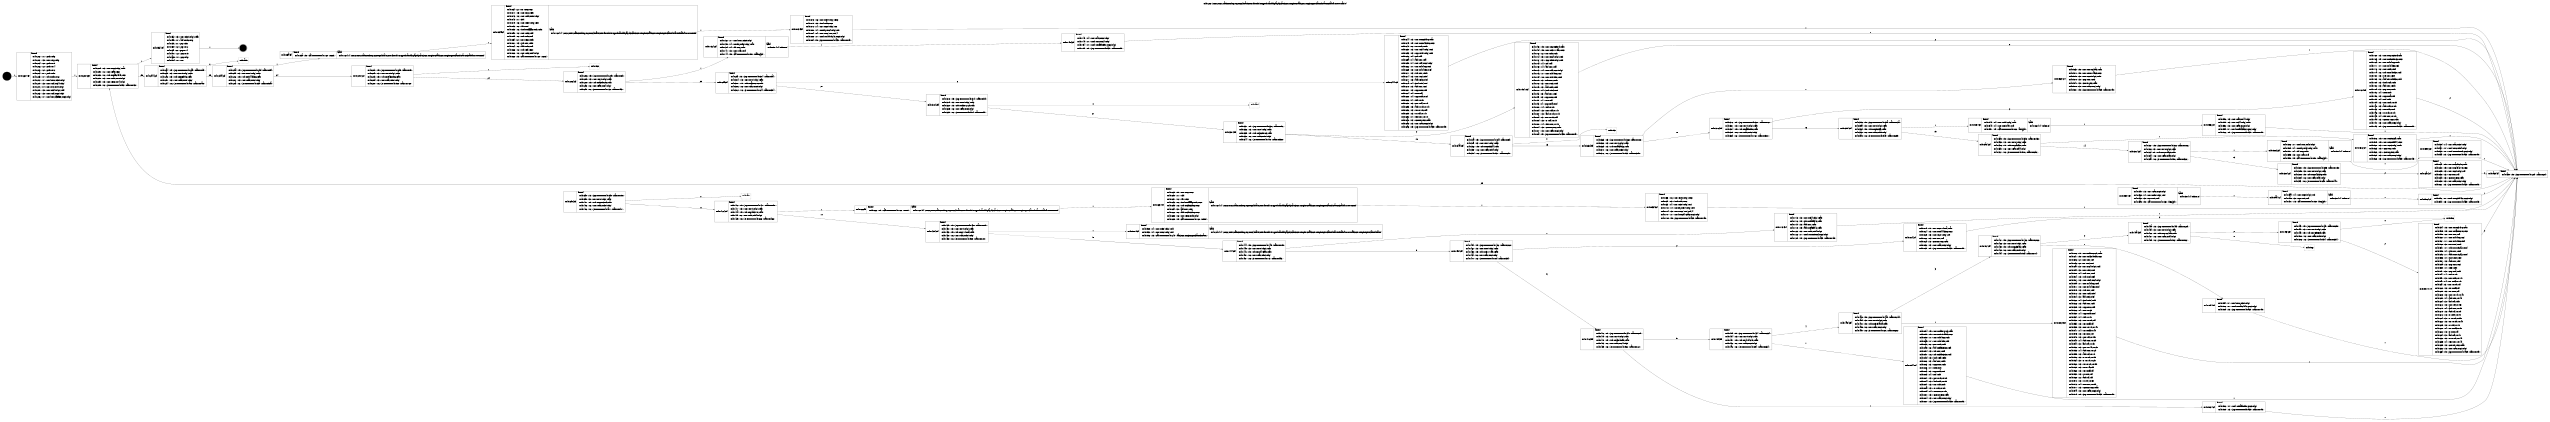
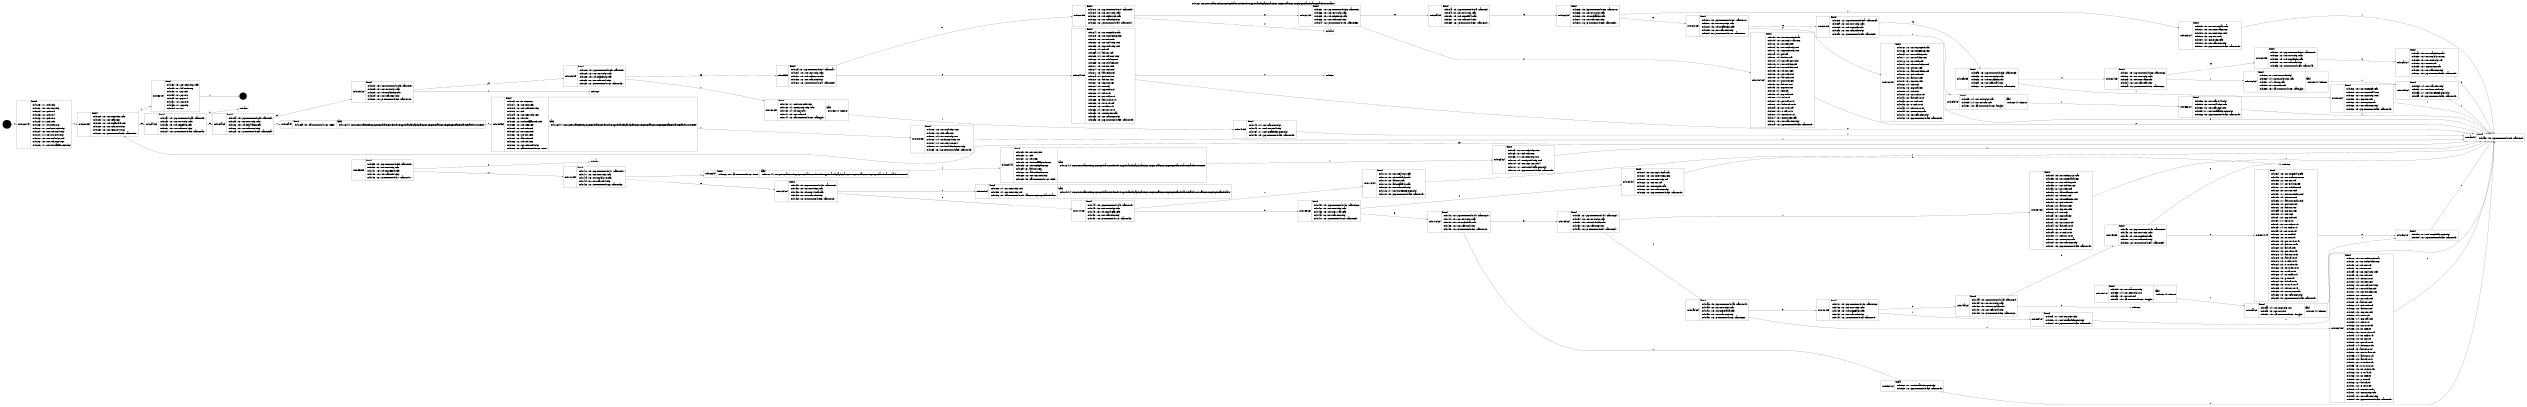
edge "0x40134a [25]" -> "0x401531": now "0x401644 [103]" -> "0x401531"
edge "0x4015b4 [144]" -> "0x401a39 [5]": now "0x4015b4 [144]" -> "0x4019b6 [12]"
